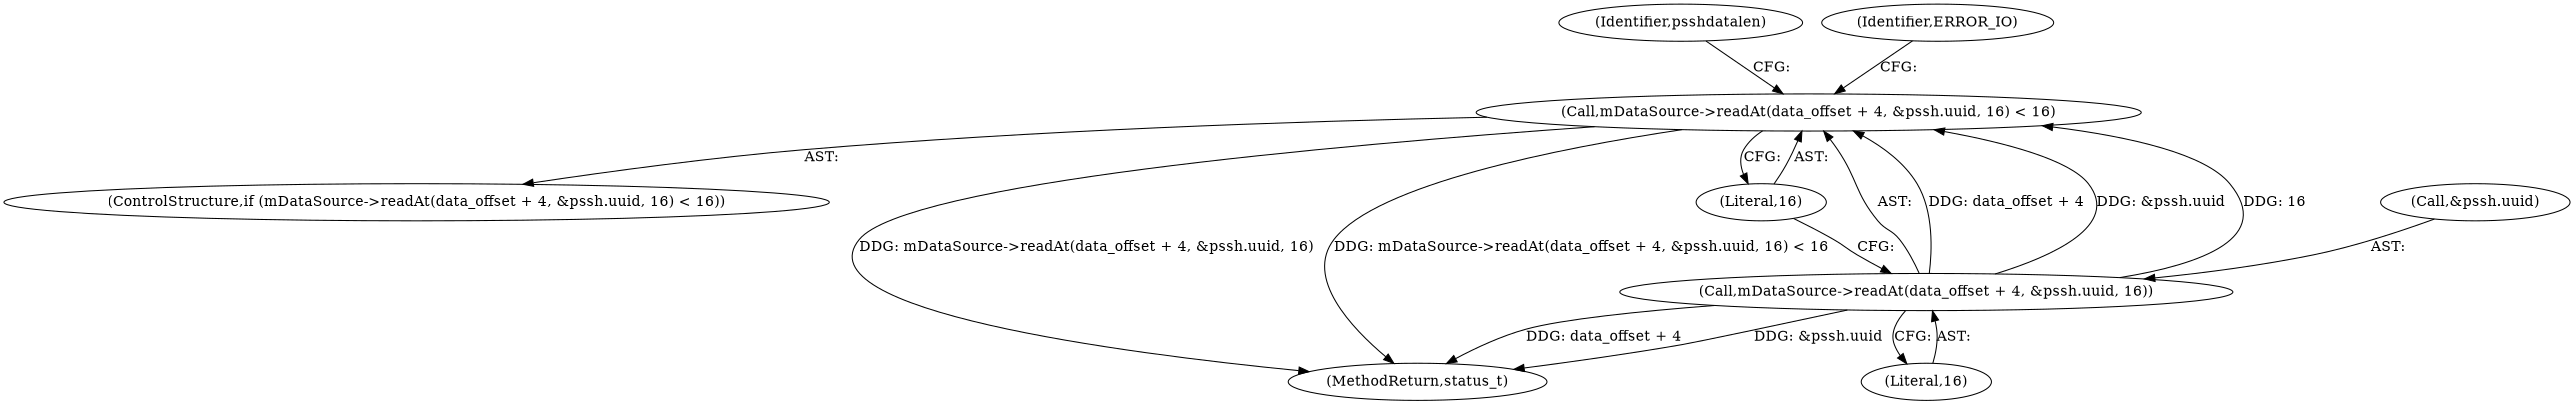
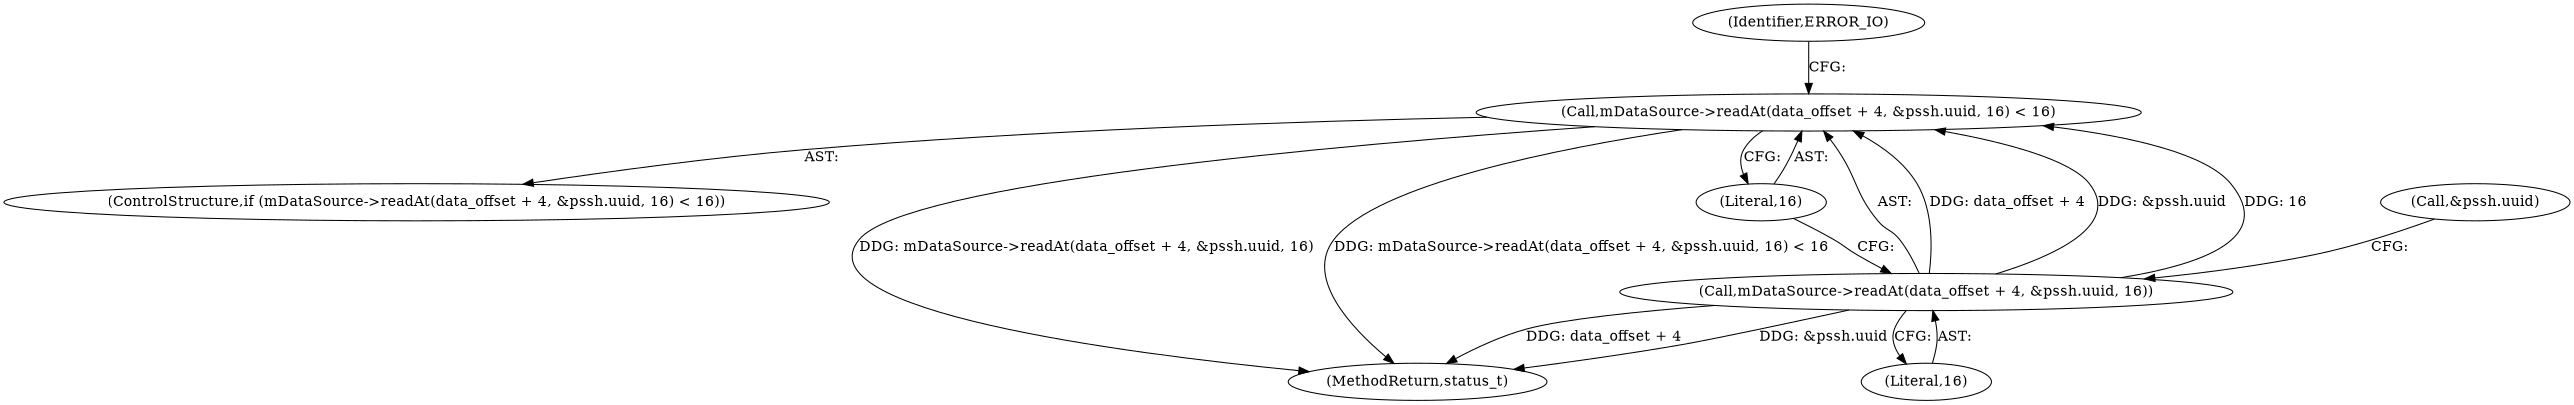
node "(Identifier,psshdatalen)": removed
edge "(Call,&pssh.uuid)" -> "(Call,mDataSource->readAt(data_offset + 4, &pssh.uuid, 16))": label "AST: " -> "CFG: "
